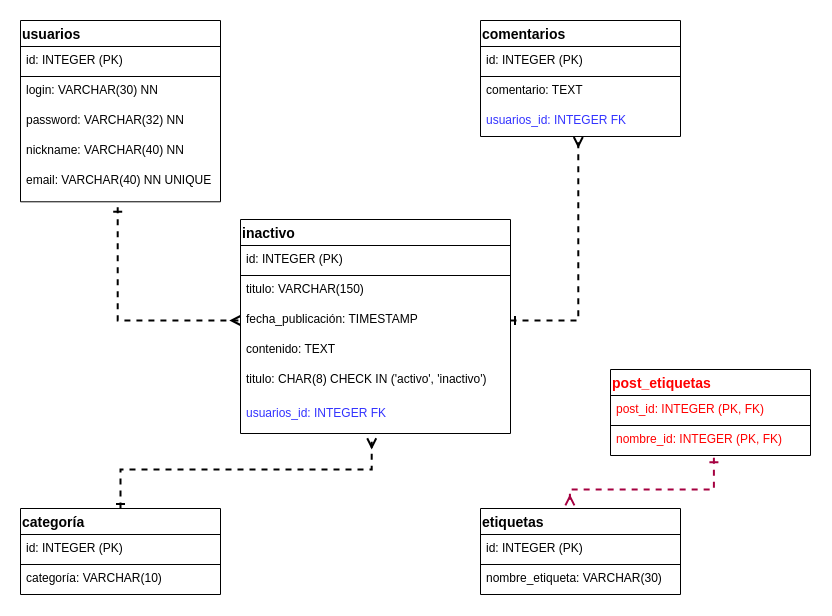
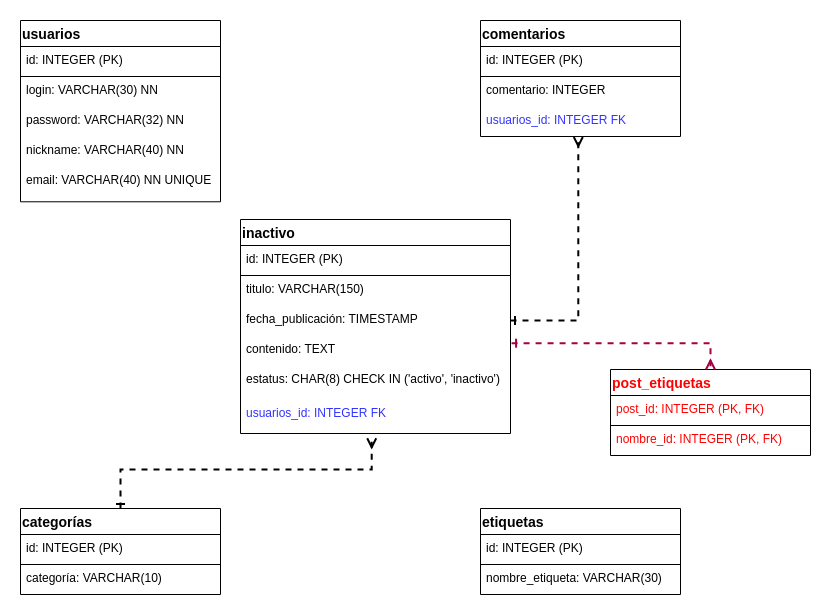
node "comentario: TEXT": label "comentario: TEXT" -> "comentario: INTEGER"
edge "email: VARCHAR(40) NN UNIQUE" -- "fecha_publicación: TIMESTAMP": removed
edge "contenido: TEXT" -- "post_etiquetas": added
node "titulo: CHAR(8) CHECK IN ('activo', 'inactivo')": label "titulo: CHAR(8) CHECK IN ('activo', 'inactivo')" -> "estatus: CHAR(8) CHECK IN ('activo', 'inactivo')"
edge "nombre_id: INTEGER (PK, FK)" -- "etiquetas": removed
node "categoría": label "categoría" -> "categorías"
